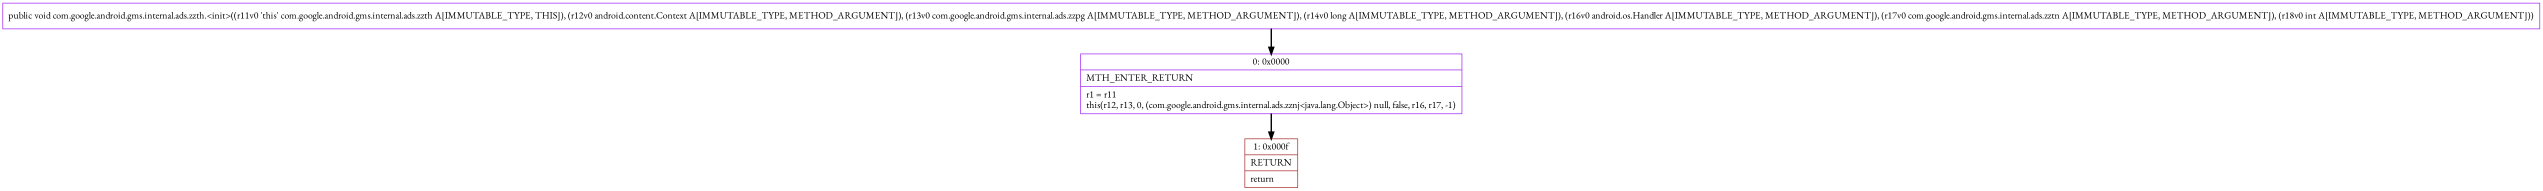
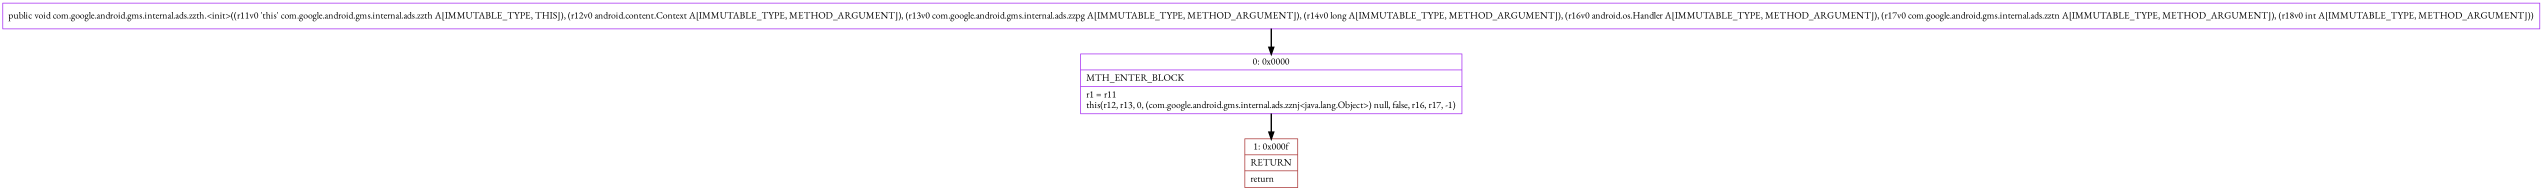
node "0: 0x0000": text "MTH_ENTER_RETURN" -> "MTH_ENTER_BLOCK"
